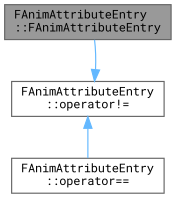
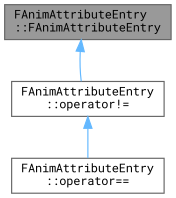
edge "FAnimAttributeEntry ::FAnimAttributeEntry" -> "FAnimAttributeEntry ::operator!=": reversed
